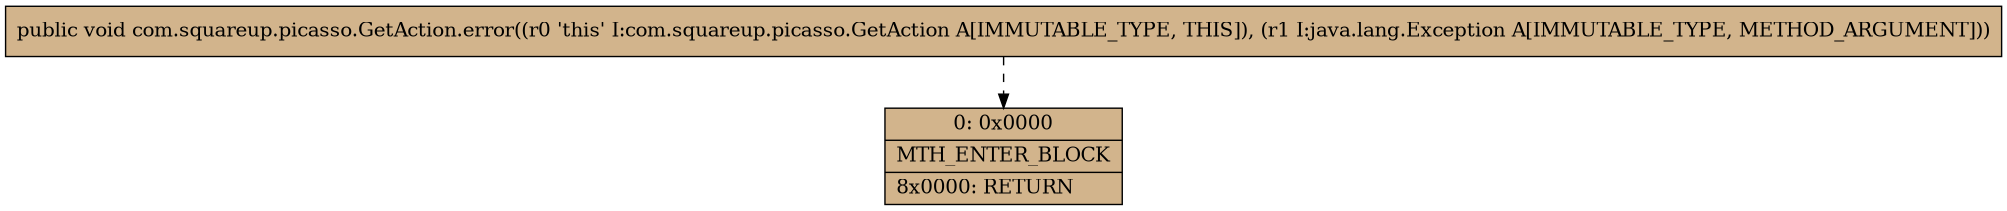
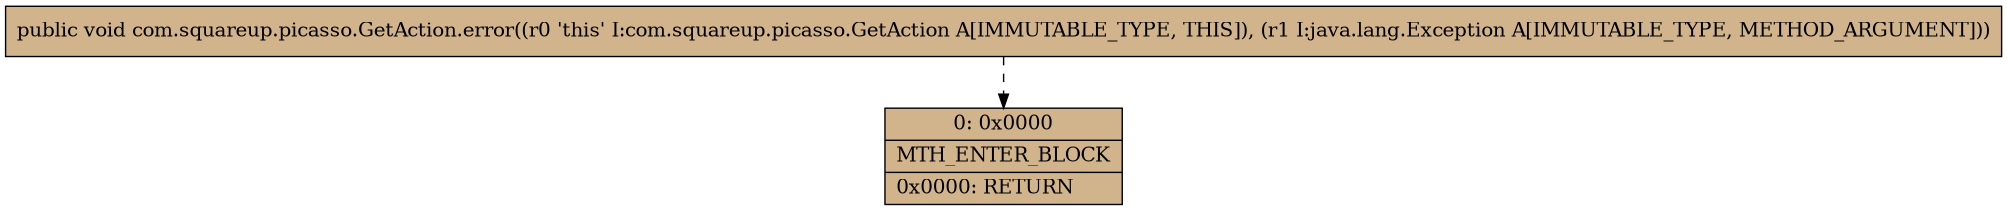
node "0: 0x0000": text "8x0000: RETURN" -> "0x0000: RETURN"
